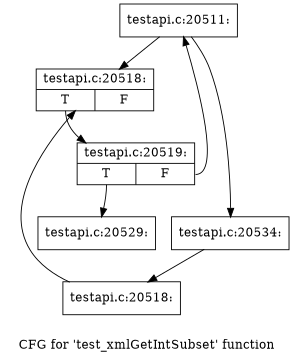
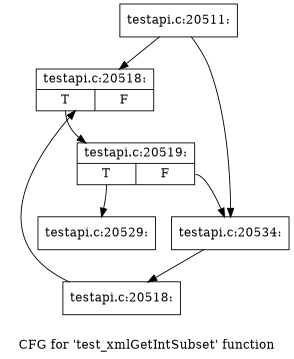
edge "testapi.c:20519:" -> "testapi.c:20511:": now "testapi.c:20519:" -> "testapi.c:20534:"
